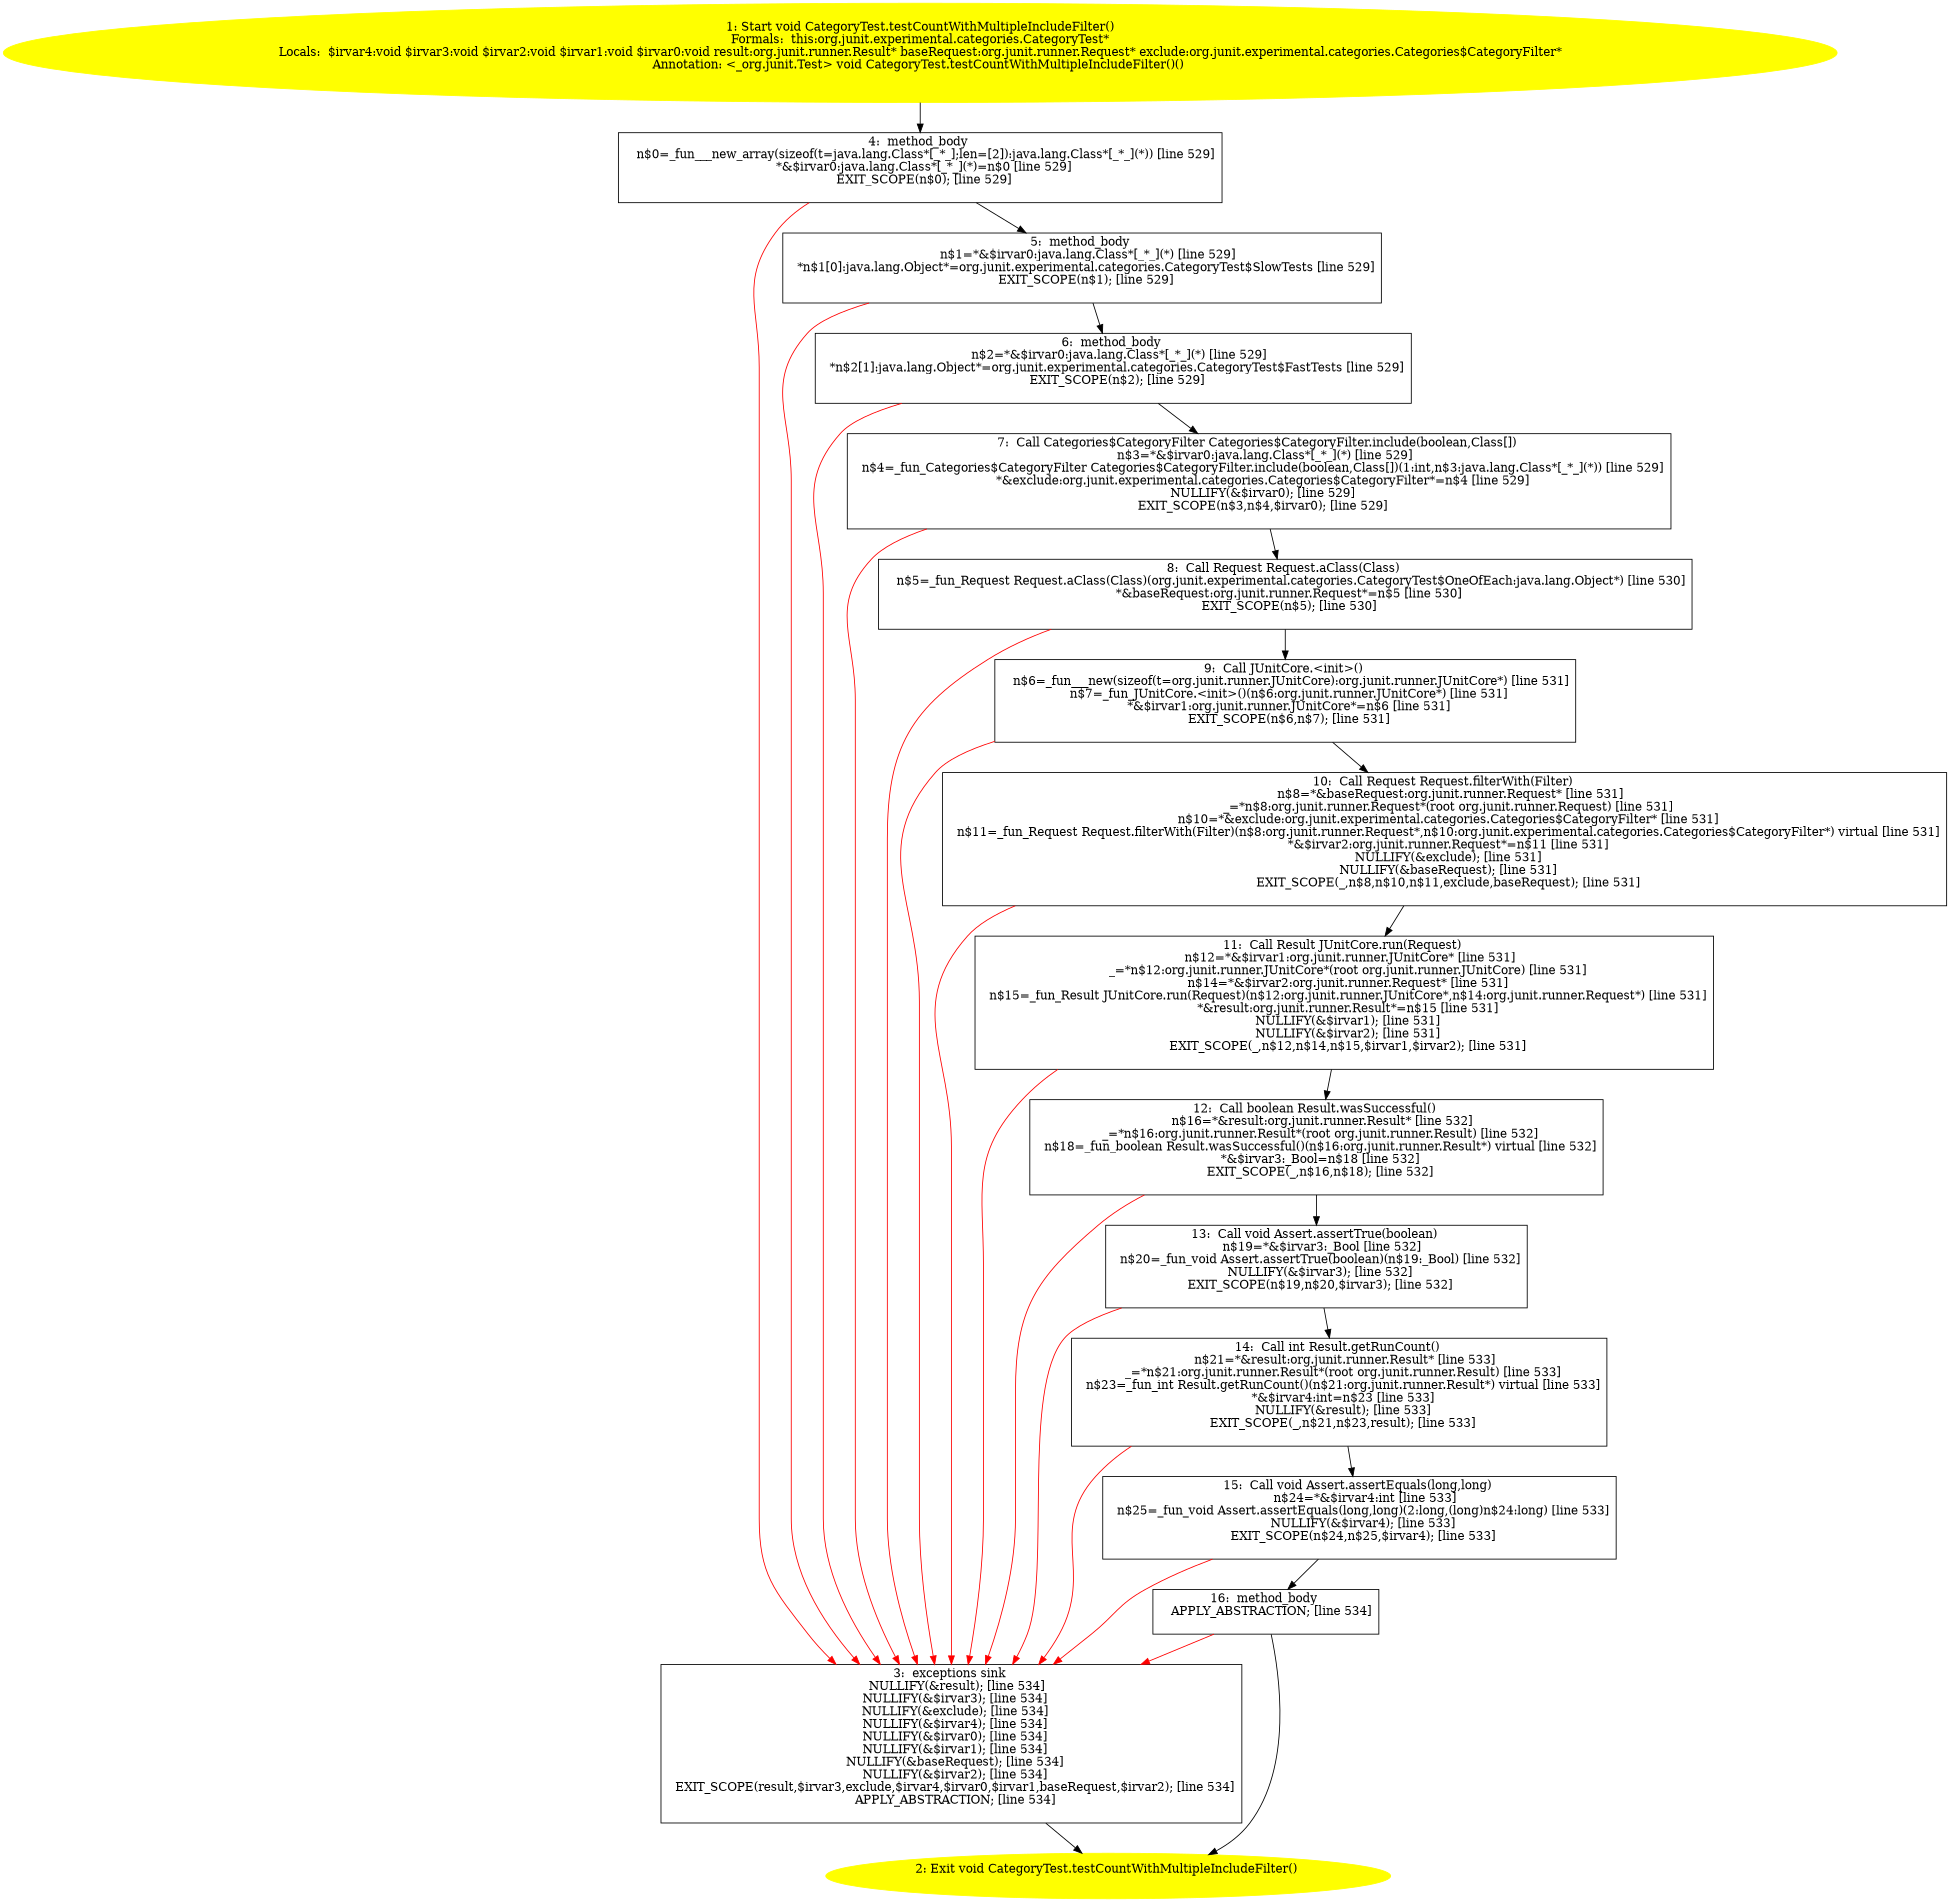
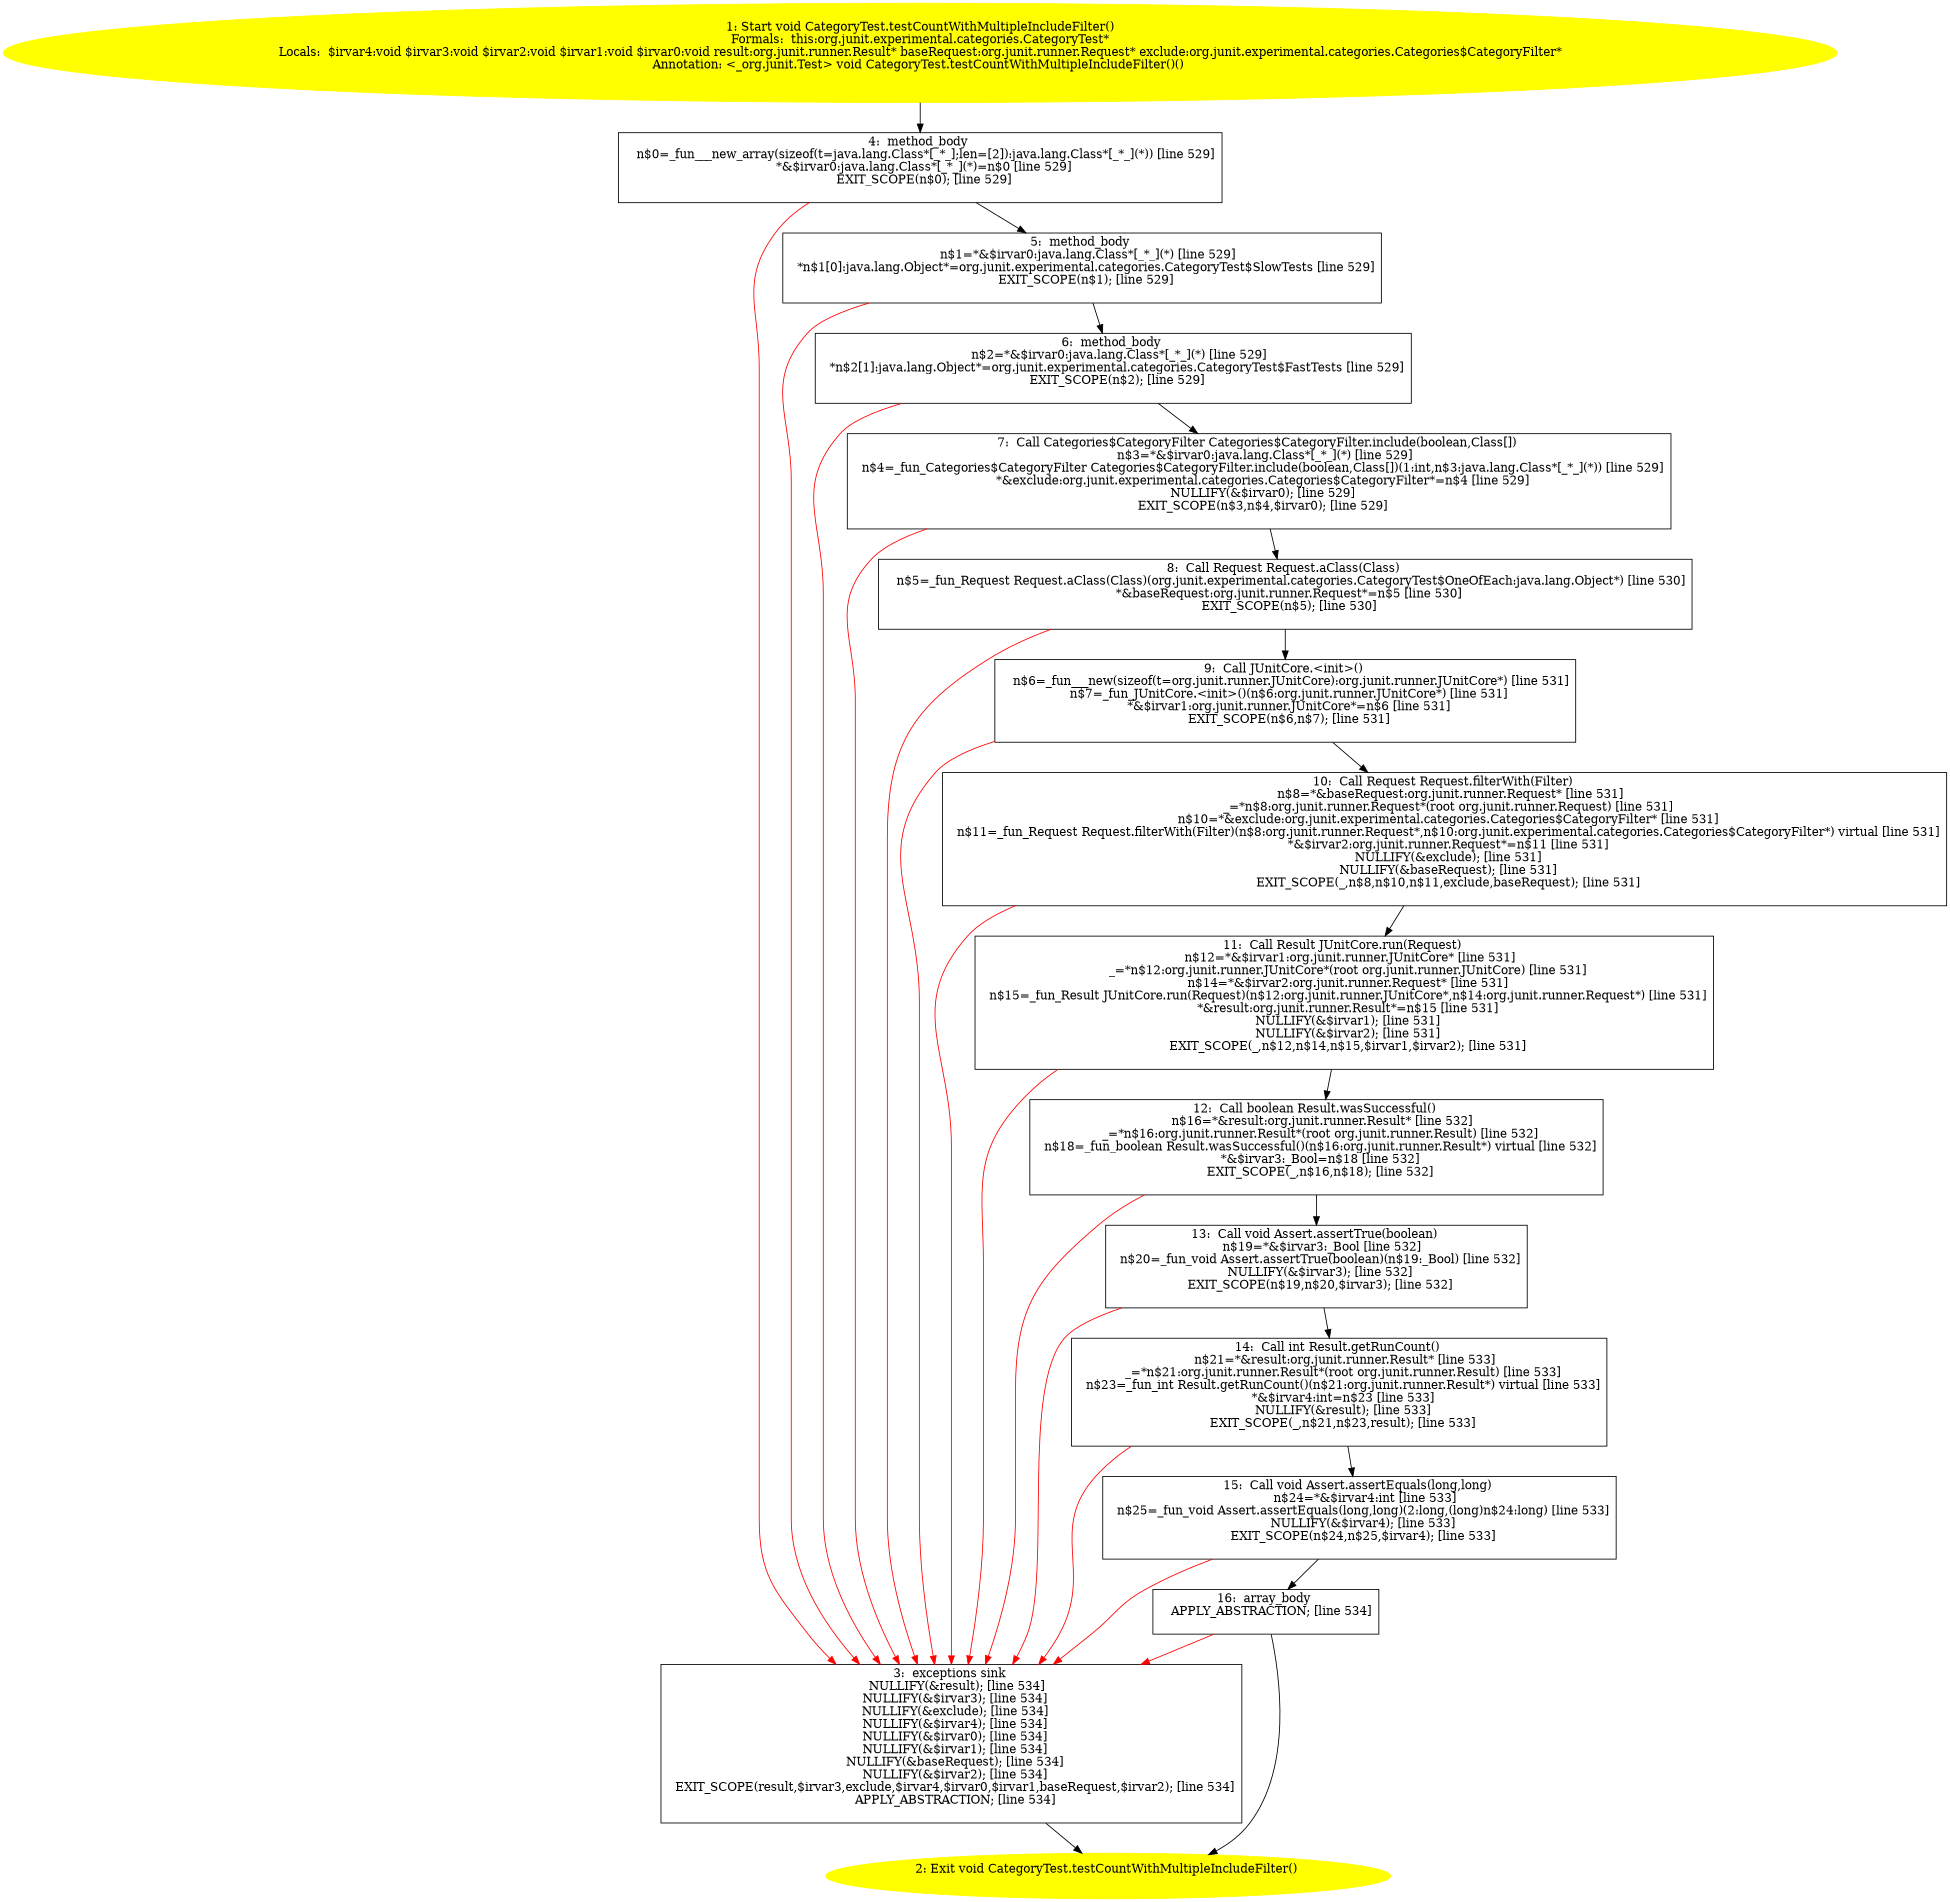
node "16:  method_body APPLY_ABSTRACTION; [line 534]": label "16:  method_body APPLY_ABSTRACTION; [line 534]" -> "16:  array_body APPLY_ABSTRACTION; [line 534]"
